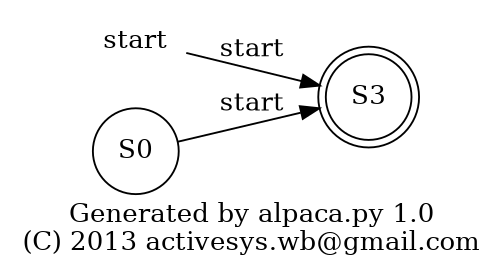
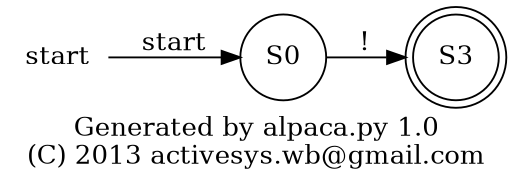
edge "start" -> "S3": now "start" -> "S0"
edge "S0" -> "S3": label "start" -> "!"
